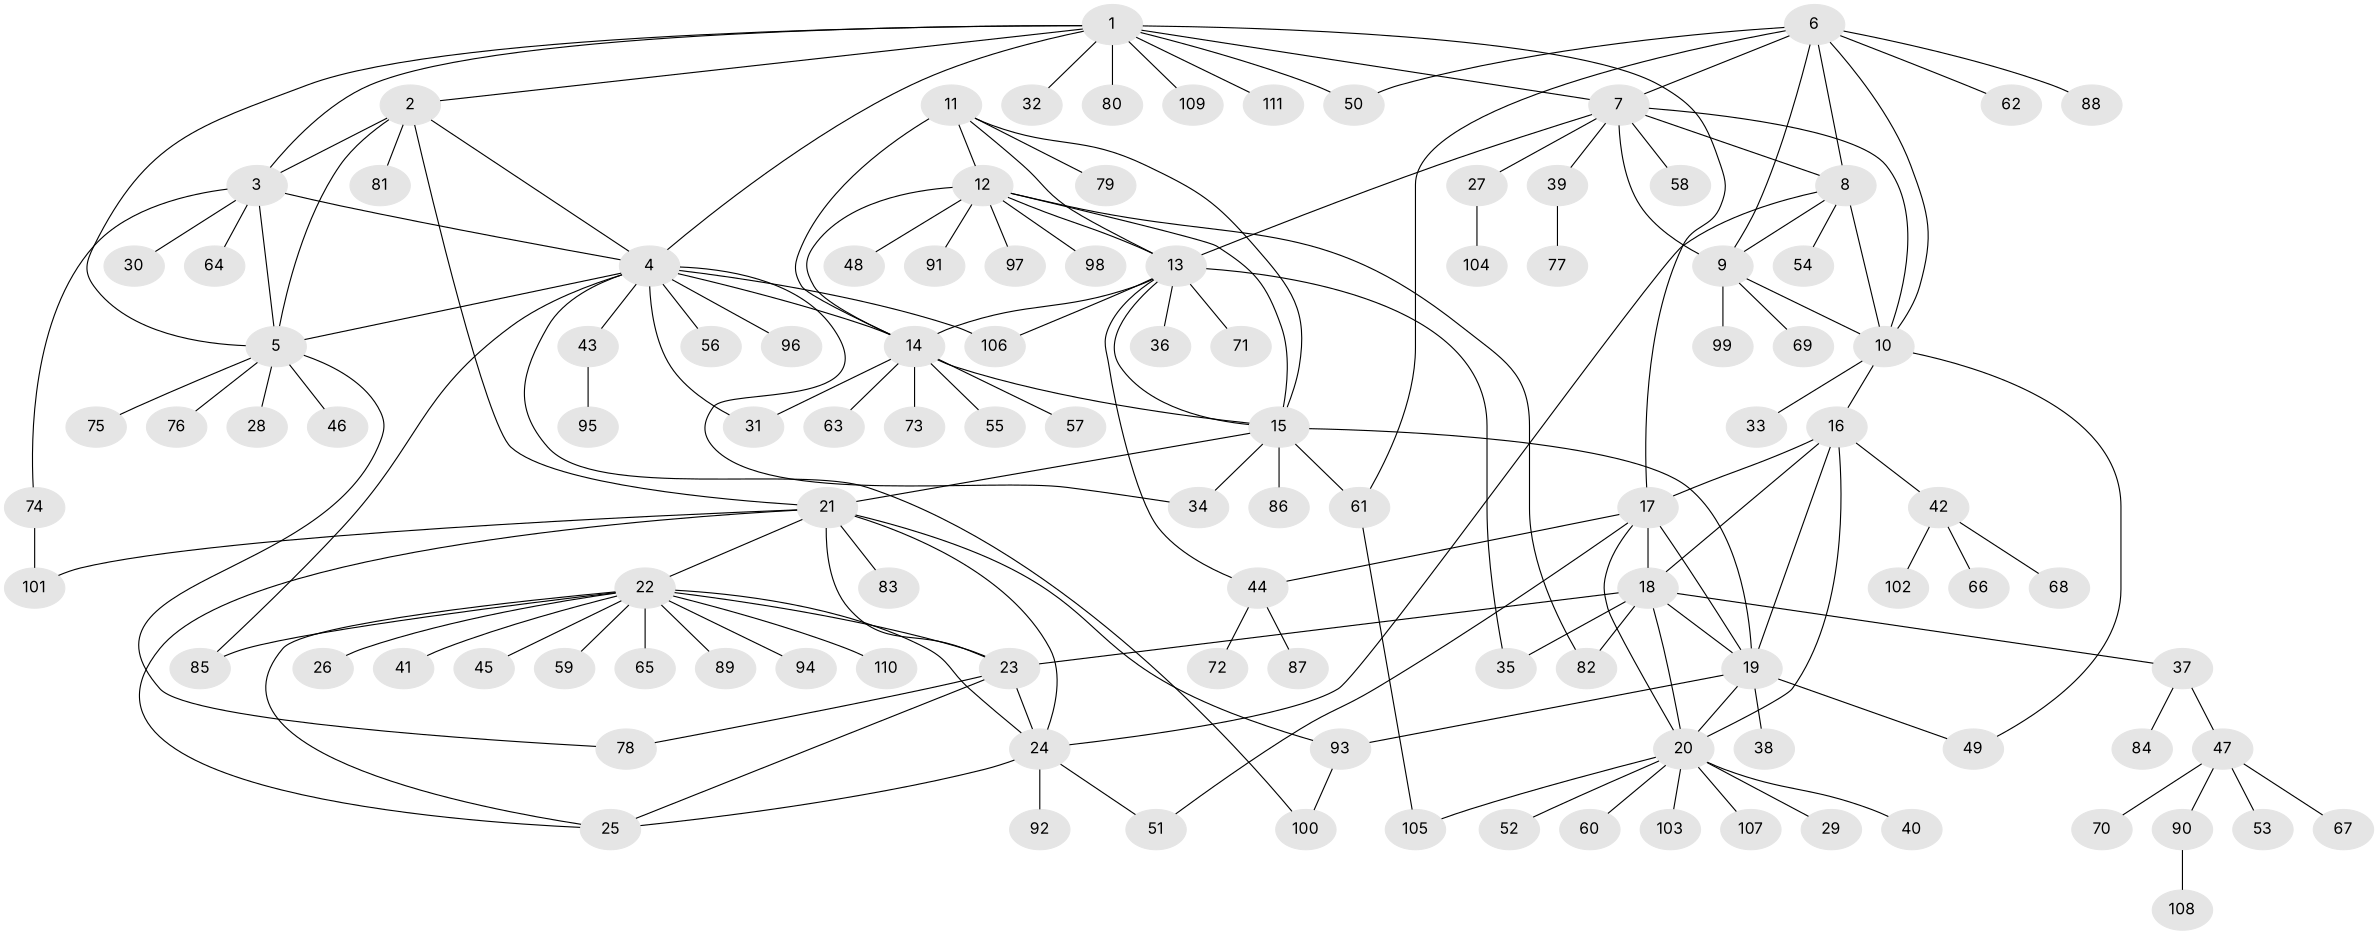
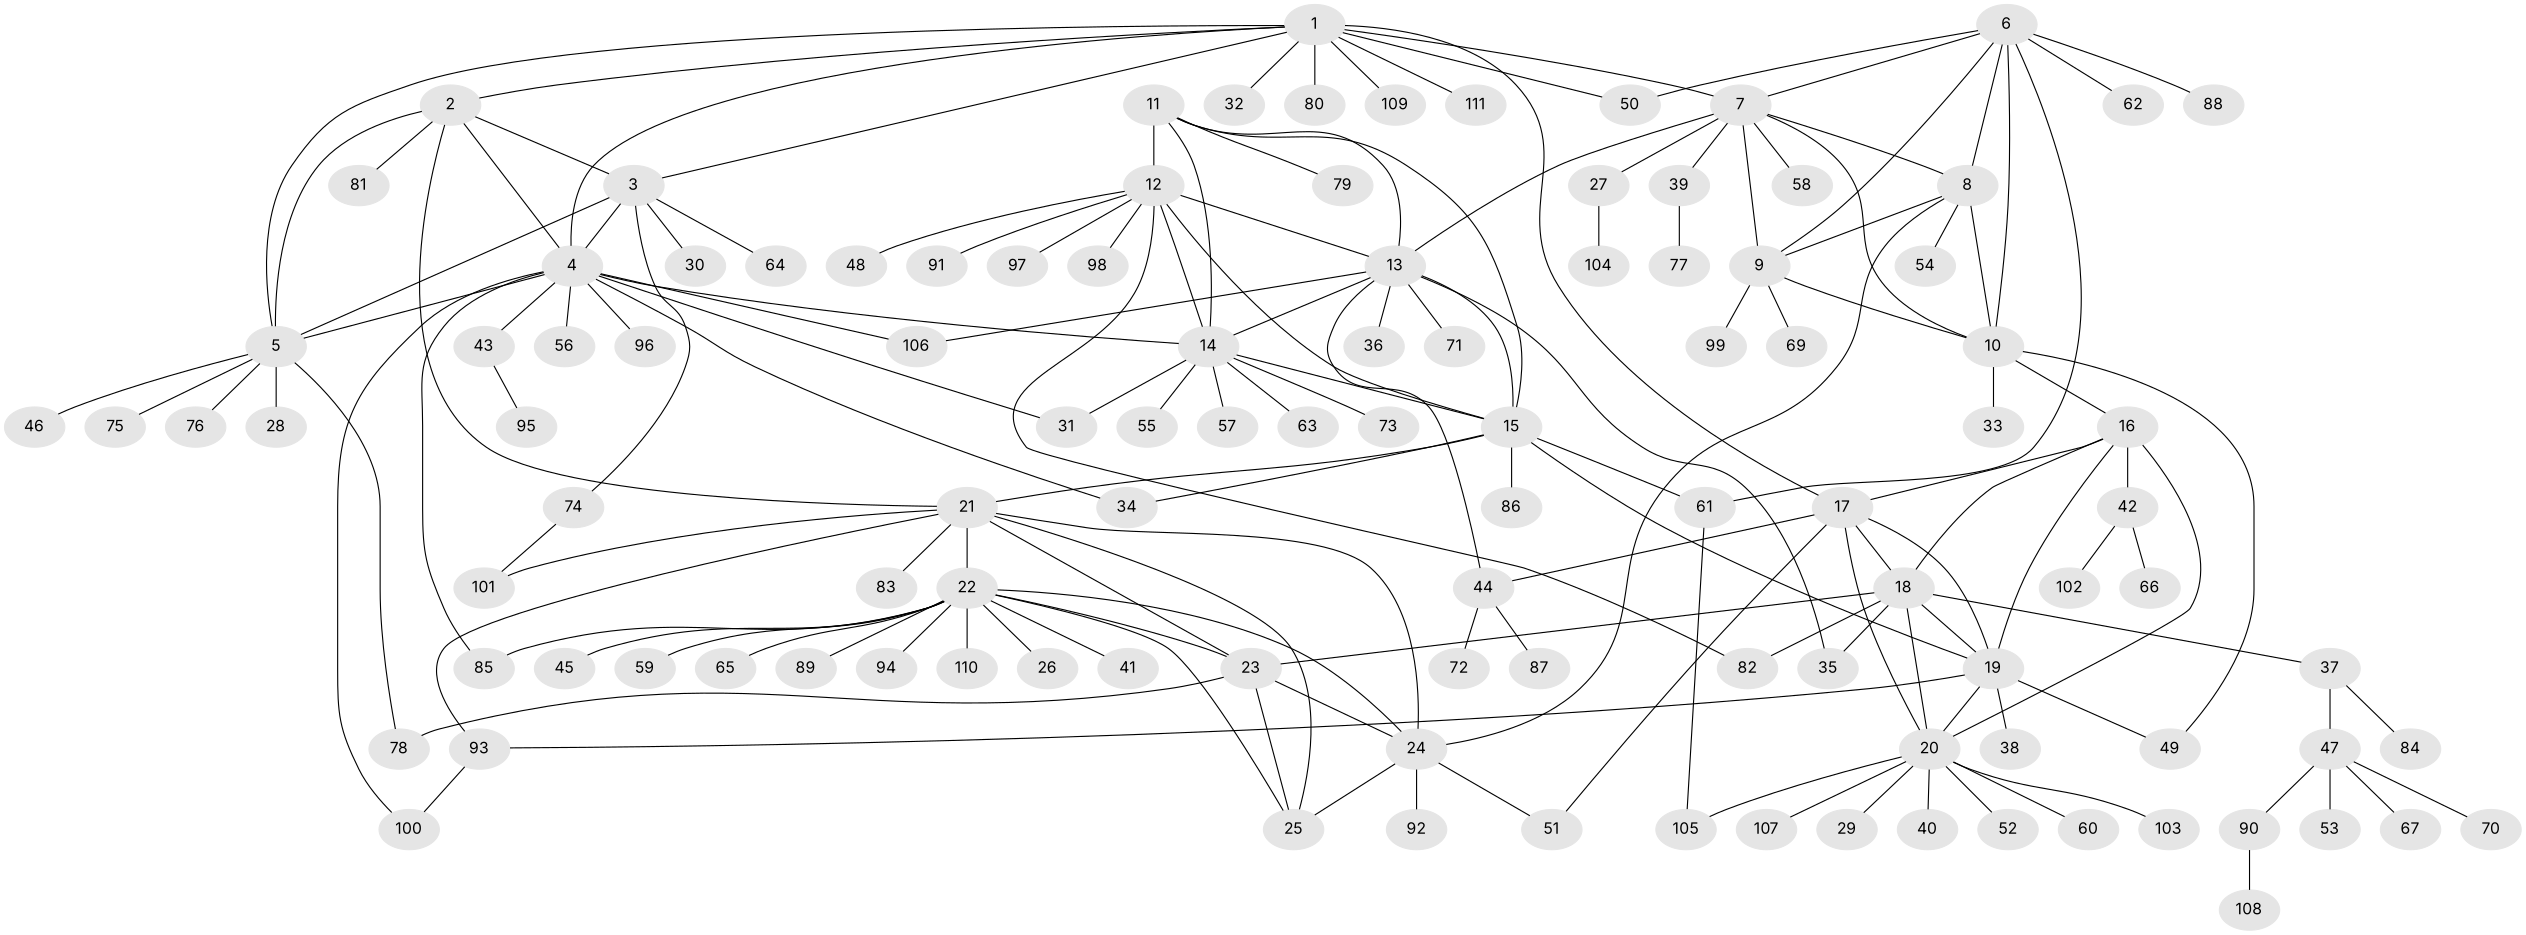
node "68": removed
